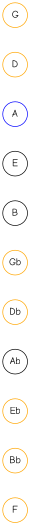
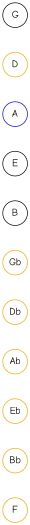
node "G": color orange -> black
node "Ab": color black -> orange
